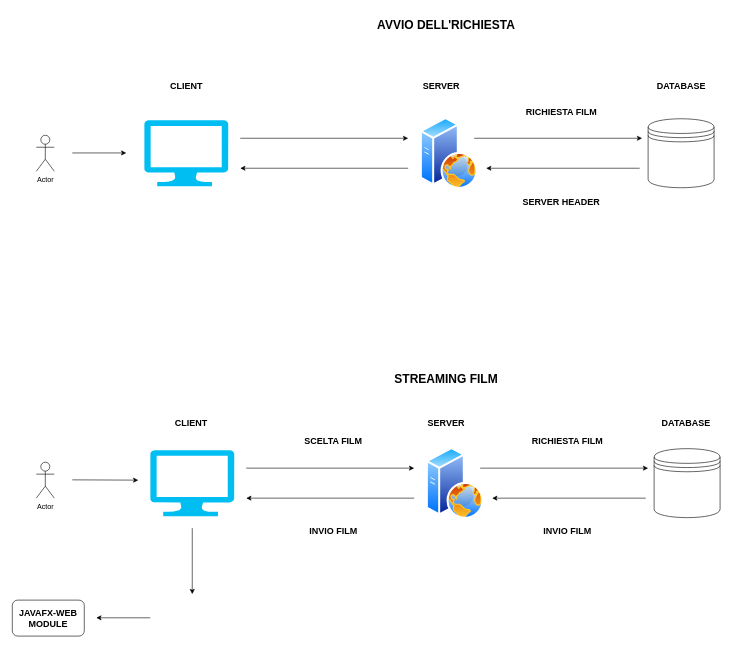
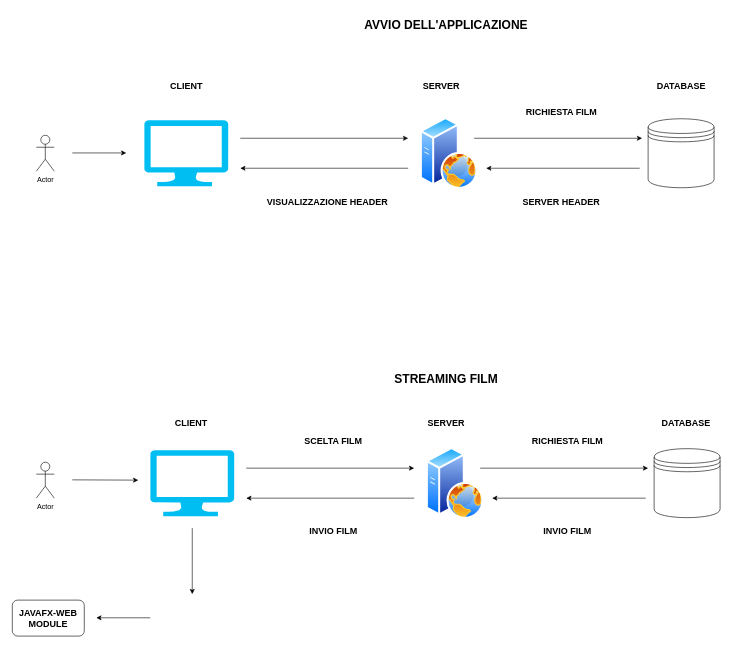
node "AVVIO DELL'RICHIESTA": label "AVVIO DELL'RICHIESTA" -> "AVVIO DELL'APPLICAZIONE"
node "VISUALIZZAZIONE HEADER": added
